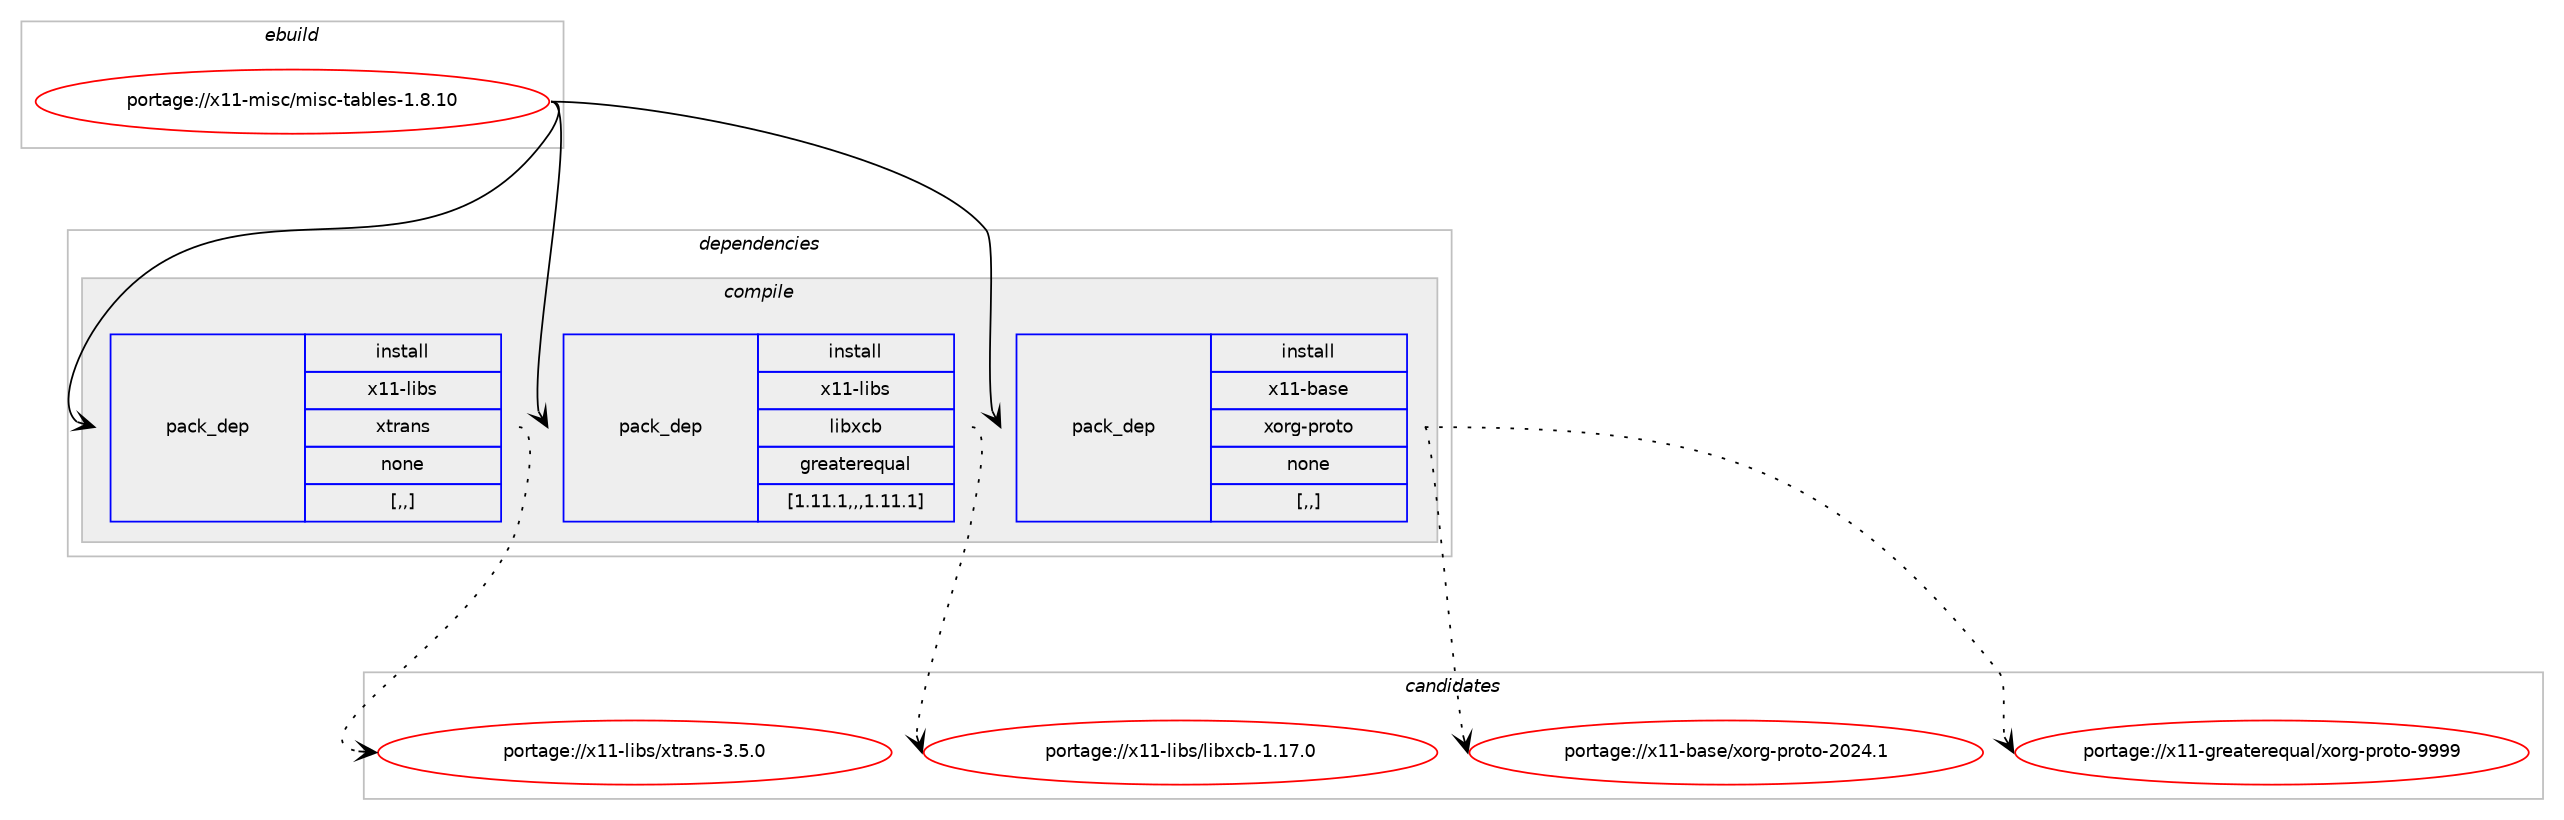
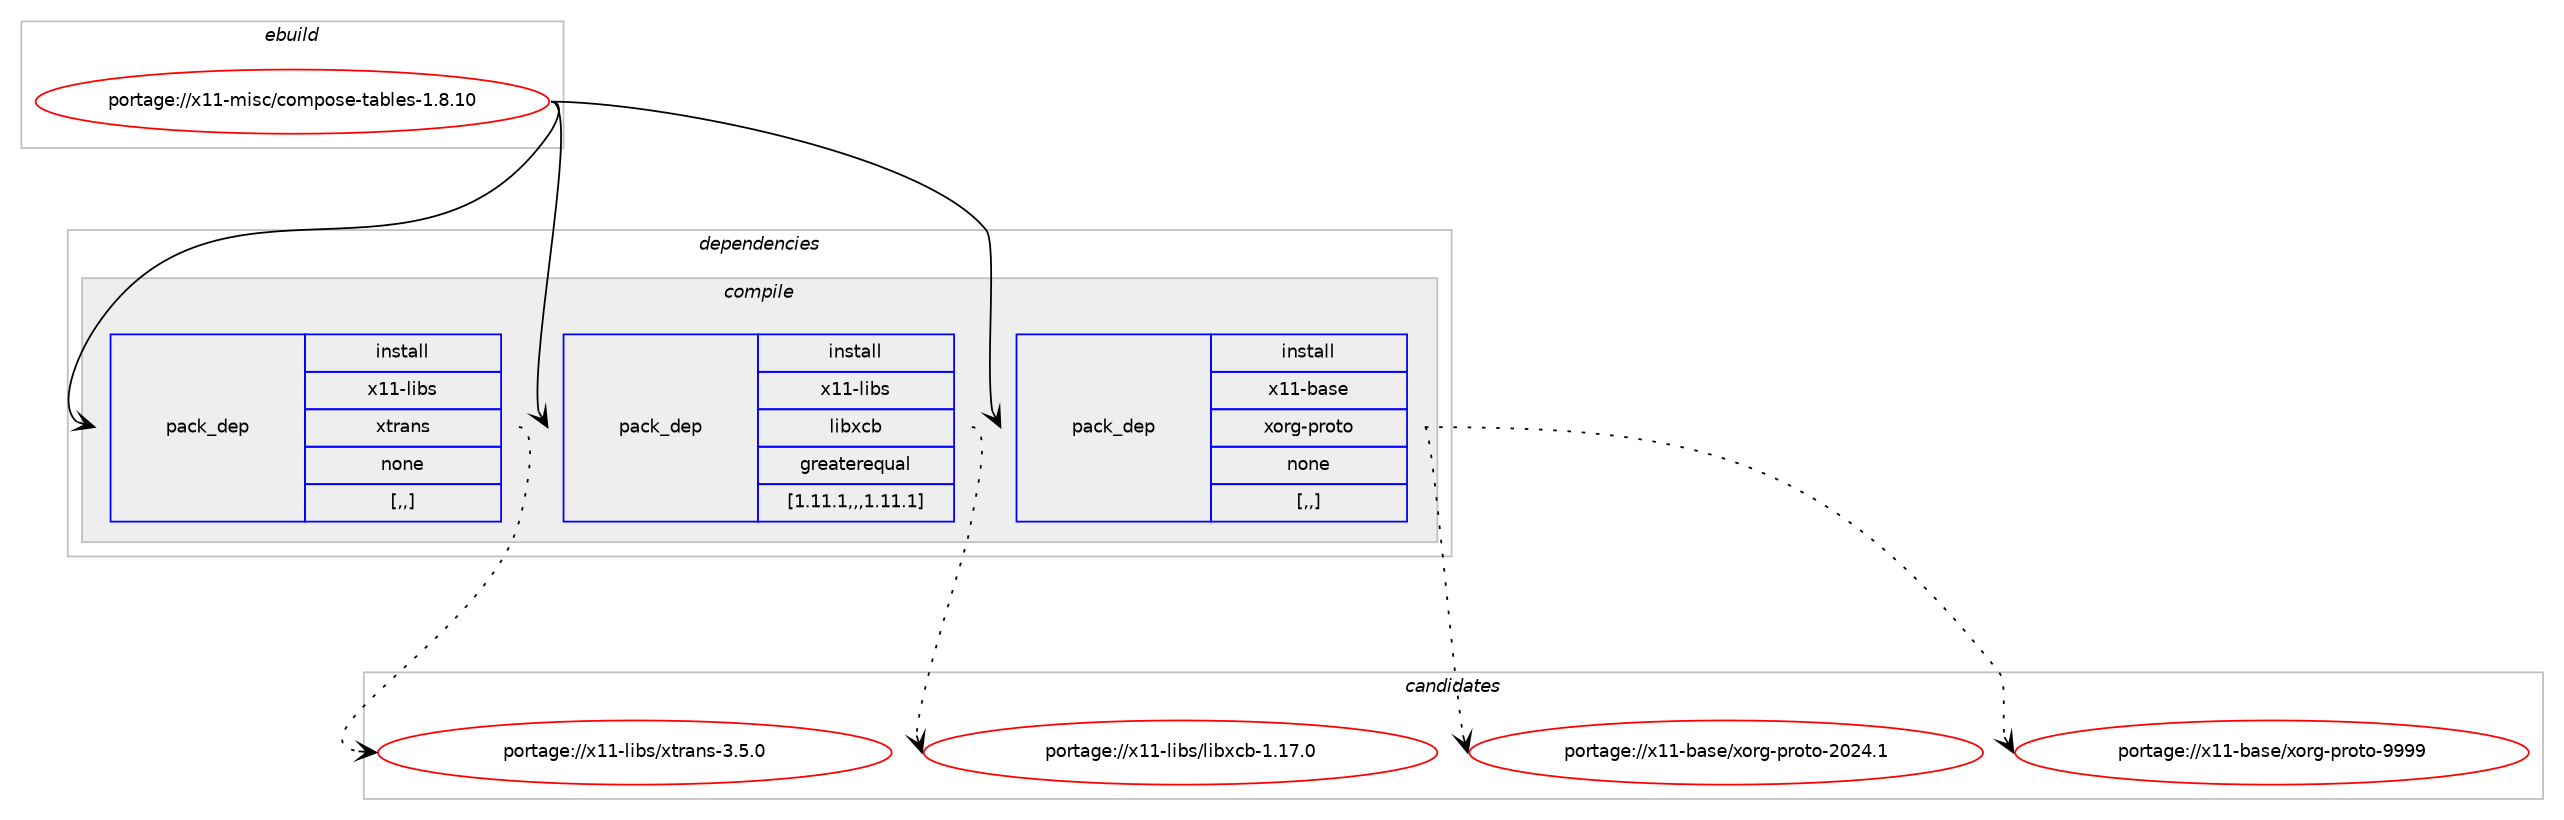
node "portage://x11-misc/misc-tables-1.8.10": label "portage://x11-misc/misc-tables-1.8.10" -> "portage://x11-misc/compose-tables-1.8.10"
node "portage://x11-greaterequal/xorg-proto-9999": label "portage://x11-greaterequal/xorg-proto-9999" -> "portage://x11-base/xorg-proto-9999"
